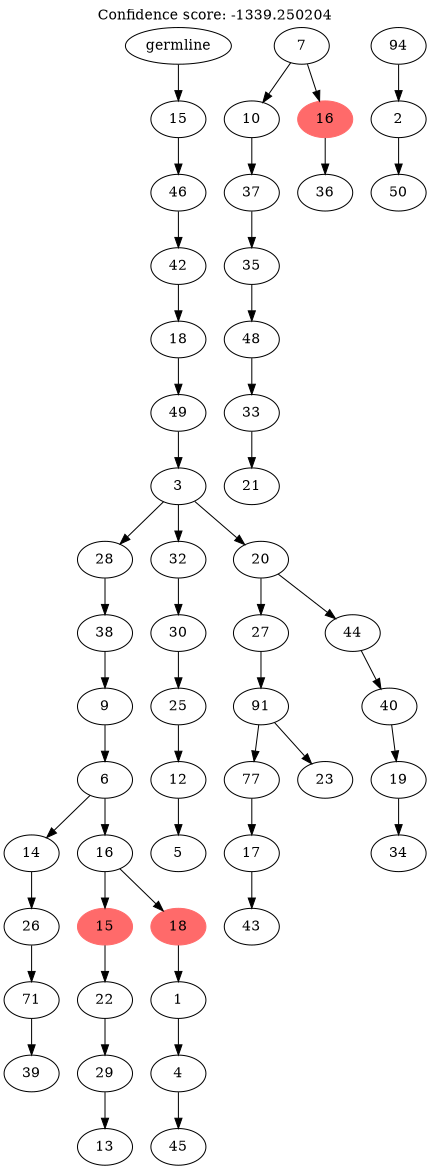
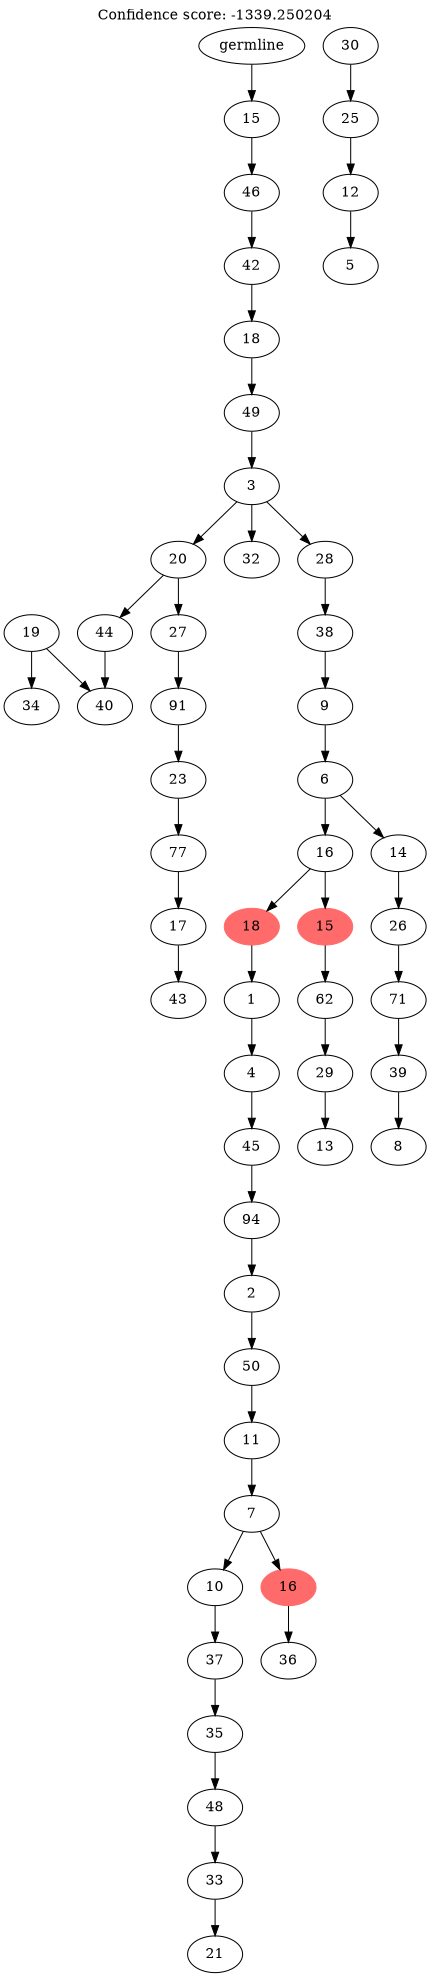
edge "32" -> "30": removed
edge "91" -> "77": now "23" -> "77"
edge "40" -> "19": reversed
node "22": label "22" -> "62"
node "8": added
edge "45" -> "94": added
node "11": added
